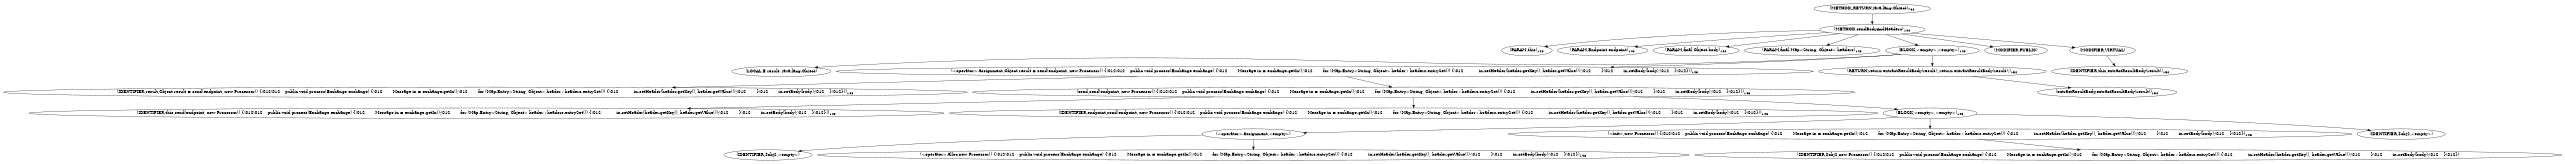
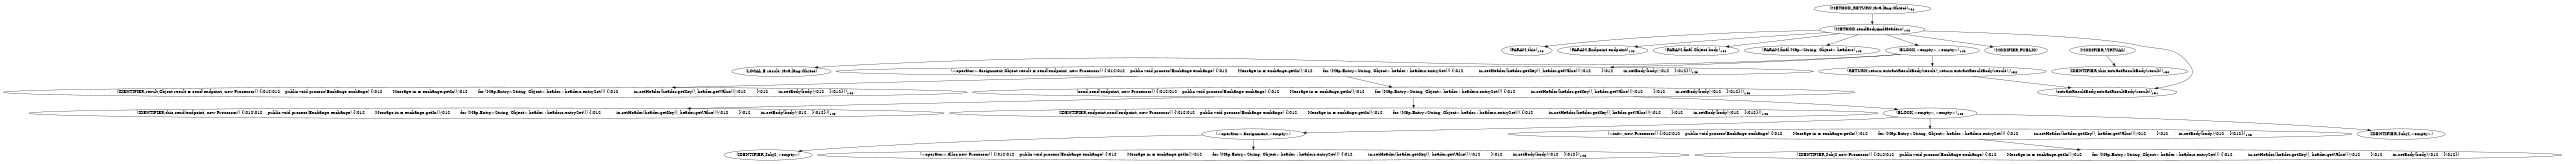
edge "(METHOD,sendBodyAndHeaders)" -> "(MODIFIER,VIRTUAL)": now "(METHOD,sendBodyAndHeaders)" -> "(extractResultBody,extractResultBody(result))"
node "(extractResultBody,extractResultBody(result))": text "152" -> "151"
